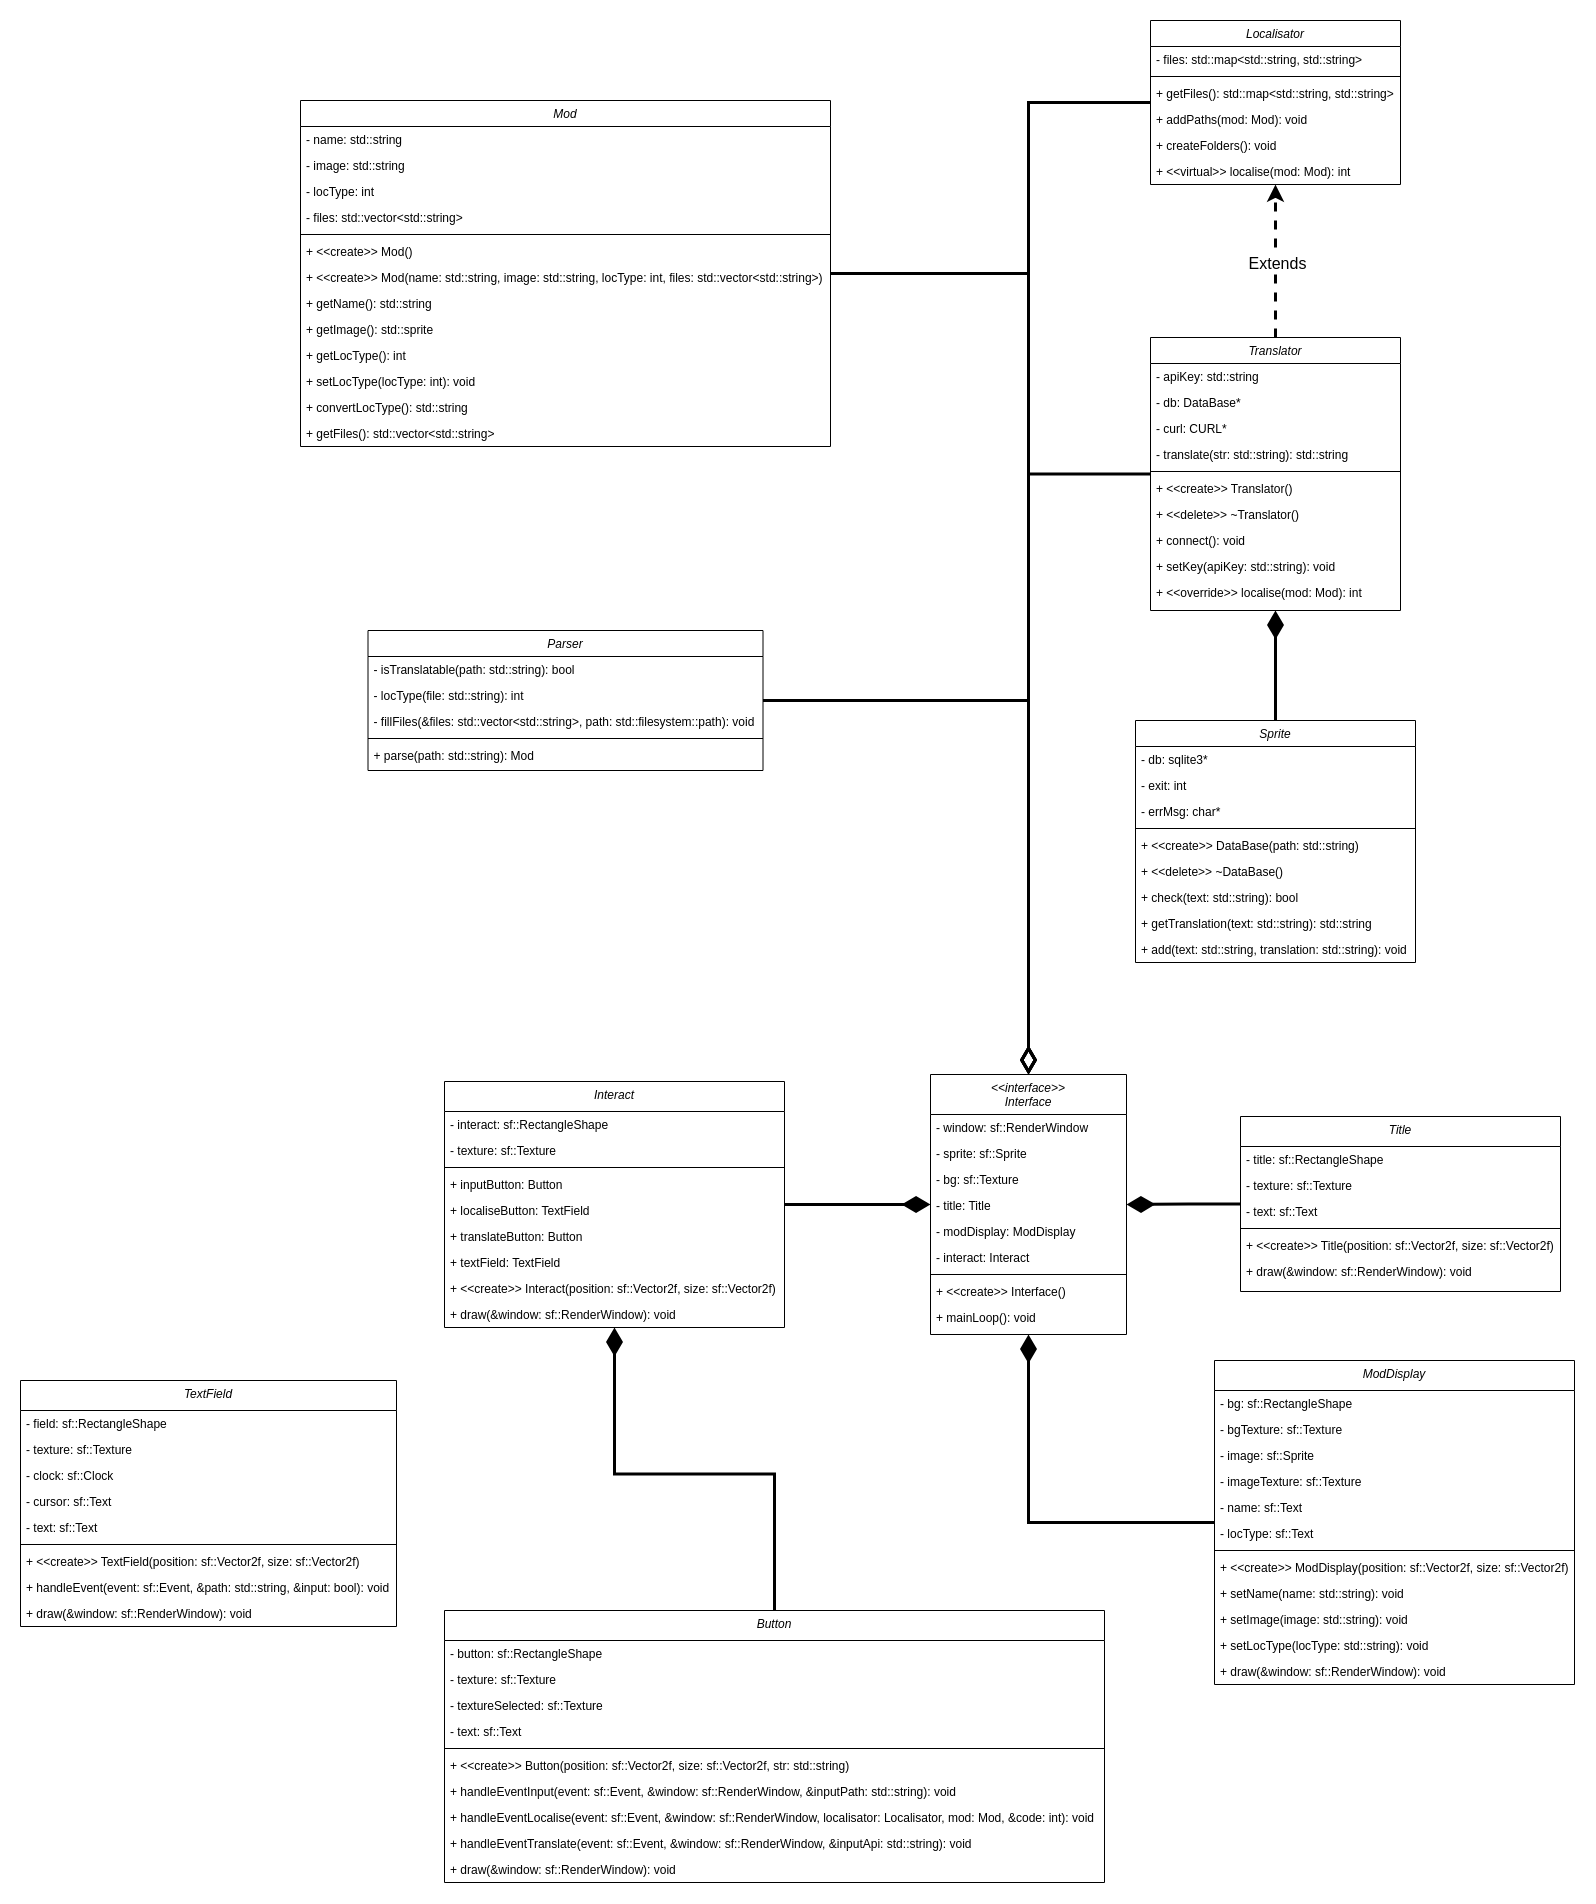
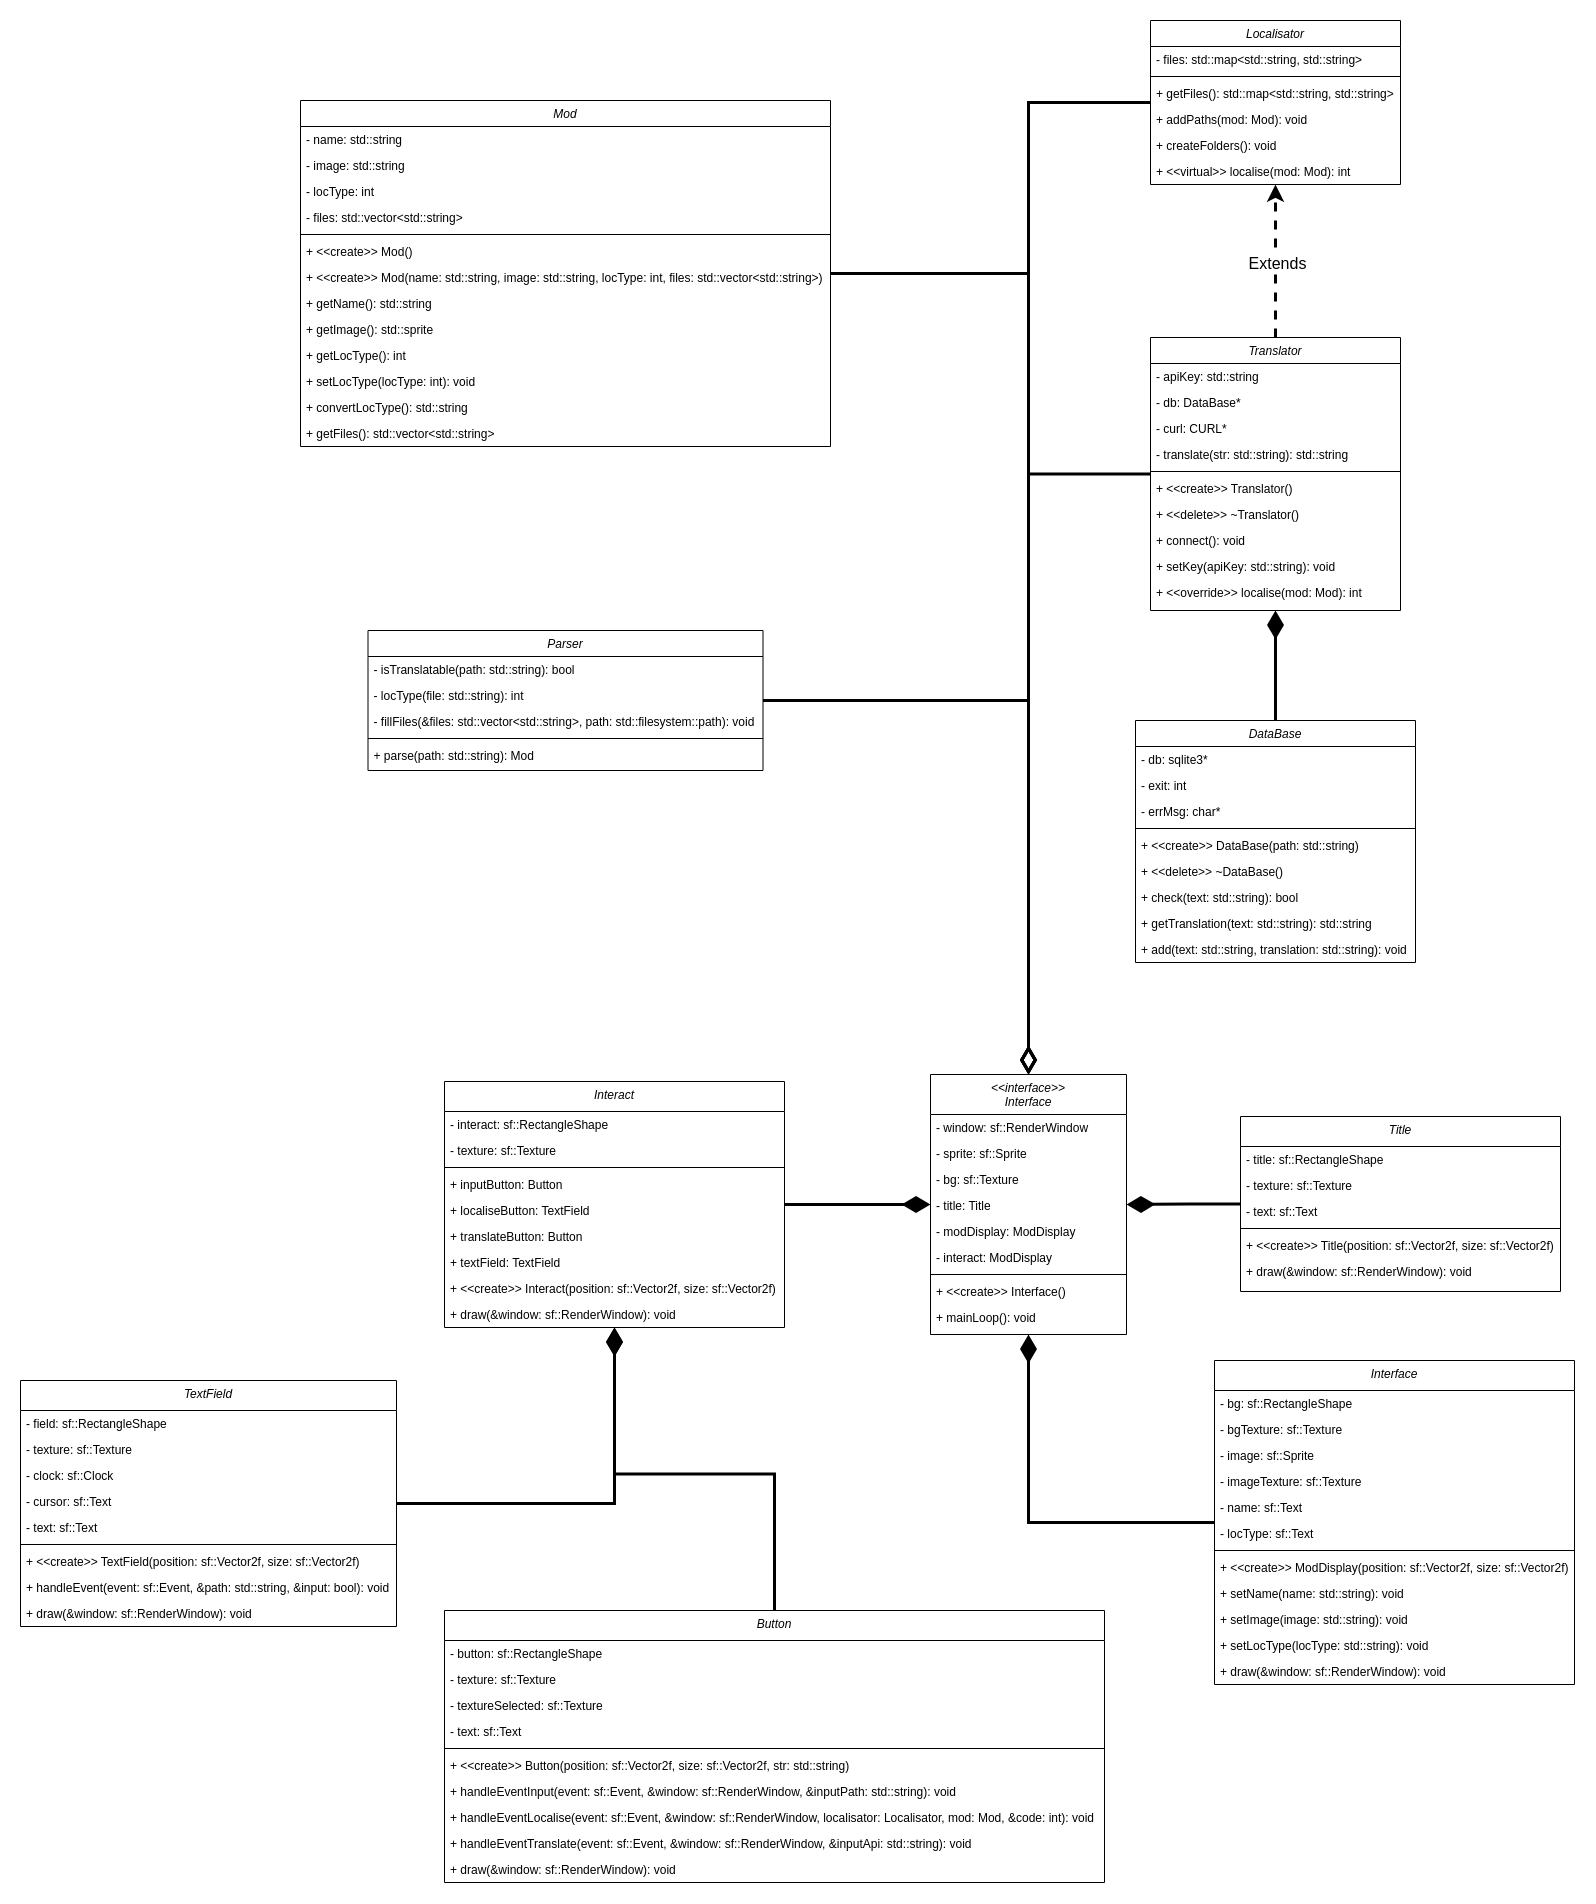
node "Sprite": label "Sprite" -> "DataBase"
node "- interact: Interact": label "- interact: Interact" -> "- interact: ModDisplay"
node "ModDisplay": label "ModDisplay" -> "Interface"
edge "TextField" -> "Interact": added
